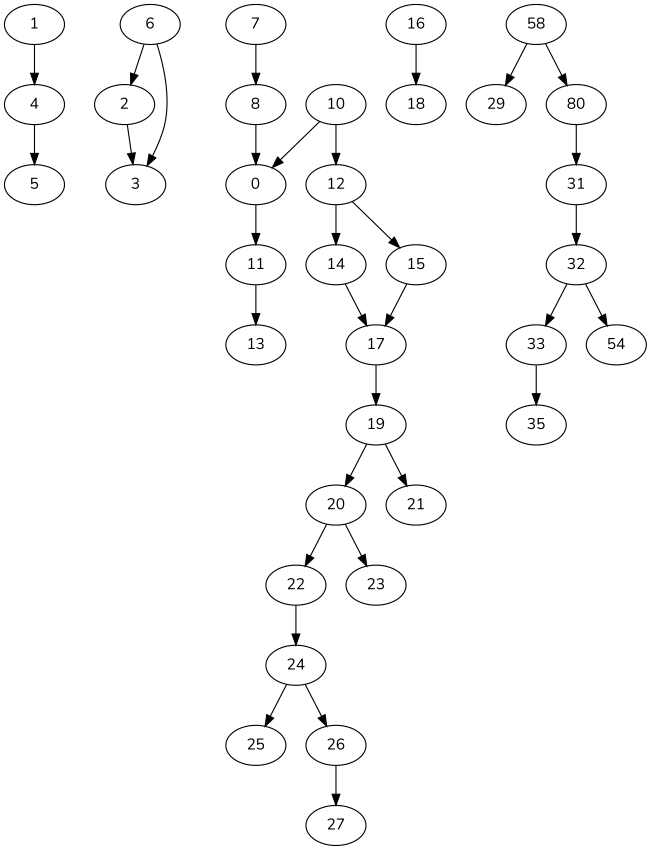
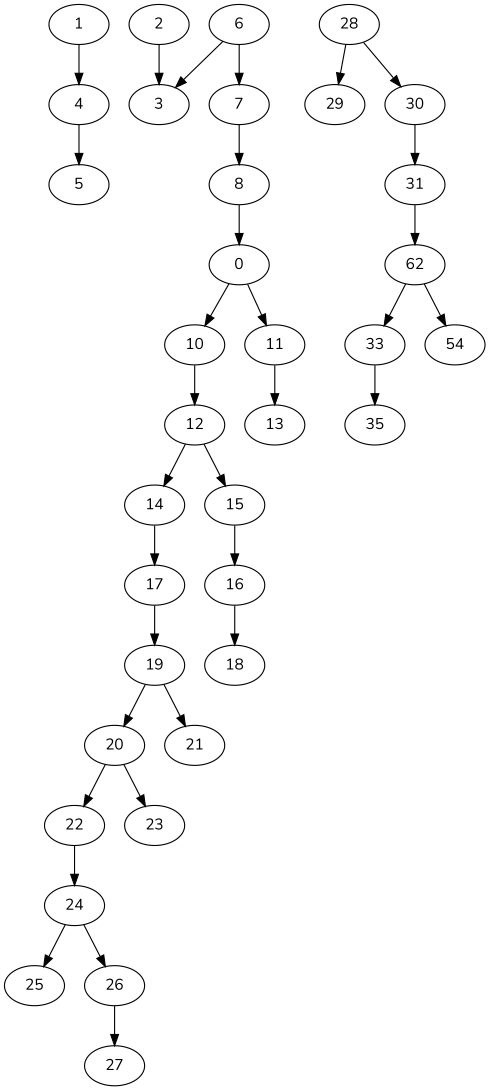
node "58": label "58" -> "28"
edge "6" -> "2": now "6" -> "7"
node "80": label "80" -> "30"
edge "10" -> "0": reversed
node "32": label "32" -> "62"
edge "15" -> "17": now "15" -> "16"
